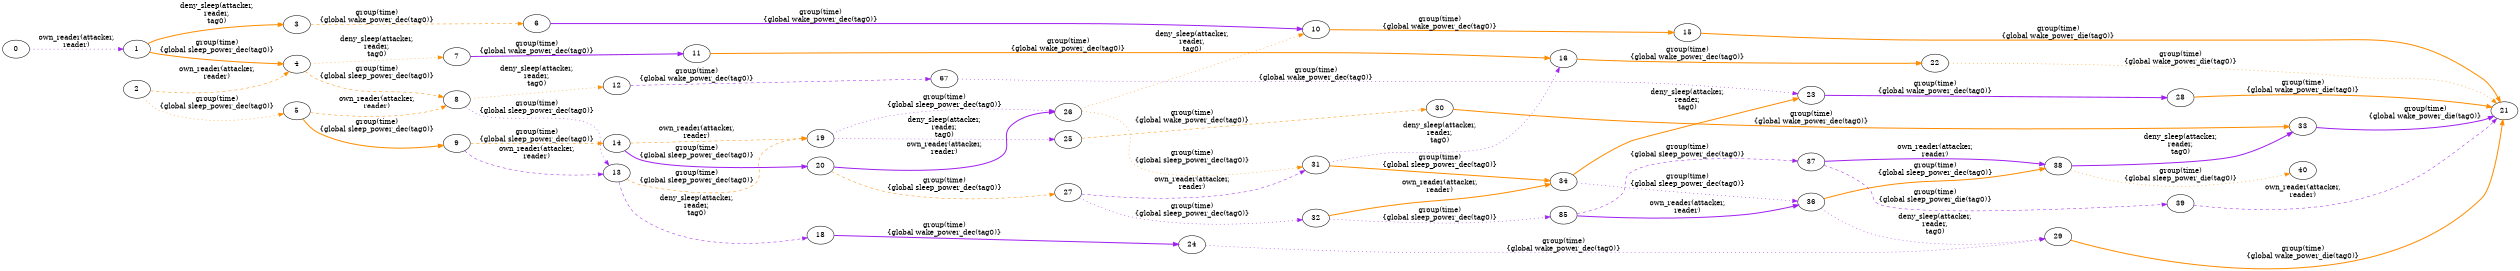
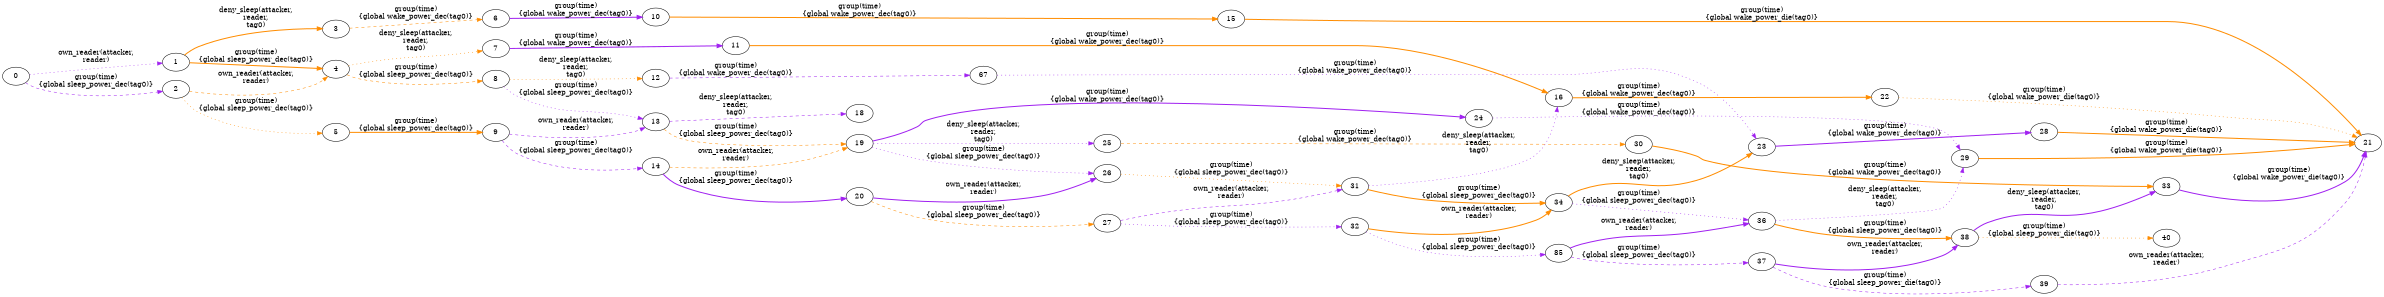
edge "26" -> "10": removed, label "deny_sleep(attacker, reader, tag0)"
edge "0" -> "2": added, label "group(time) {global sleep_power_dec(tag0)}"
edge "5" -> "8": removed, label "own_reader(attacker, reader)"
edge "9" -> "14": color darkorange -> purple
edge "18" -> "24": now "19" -> "24"
